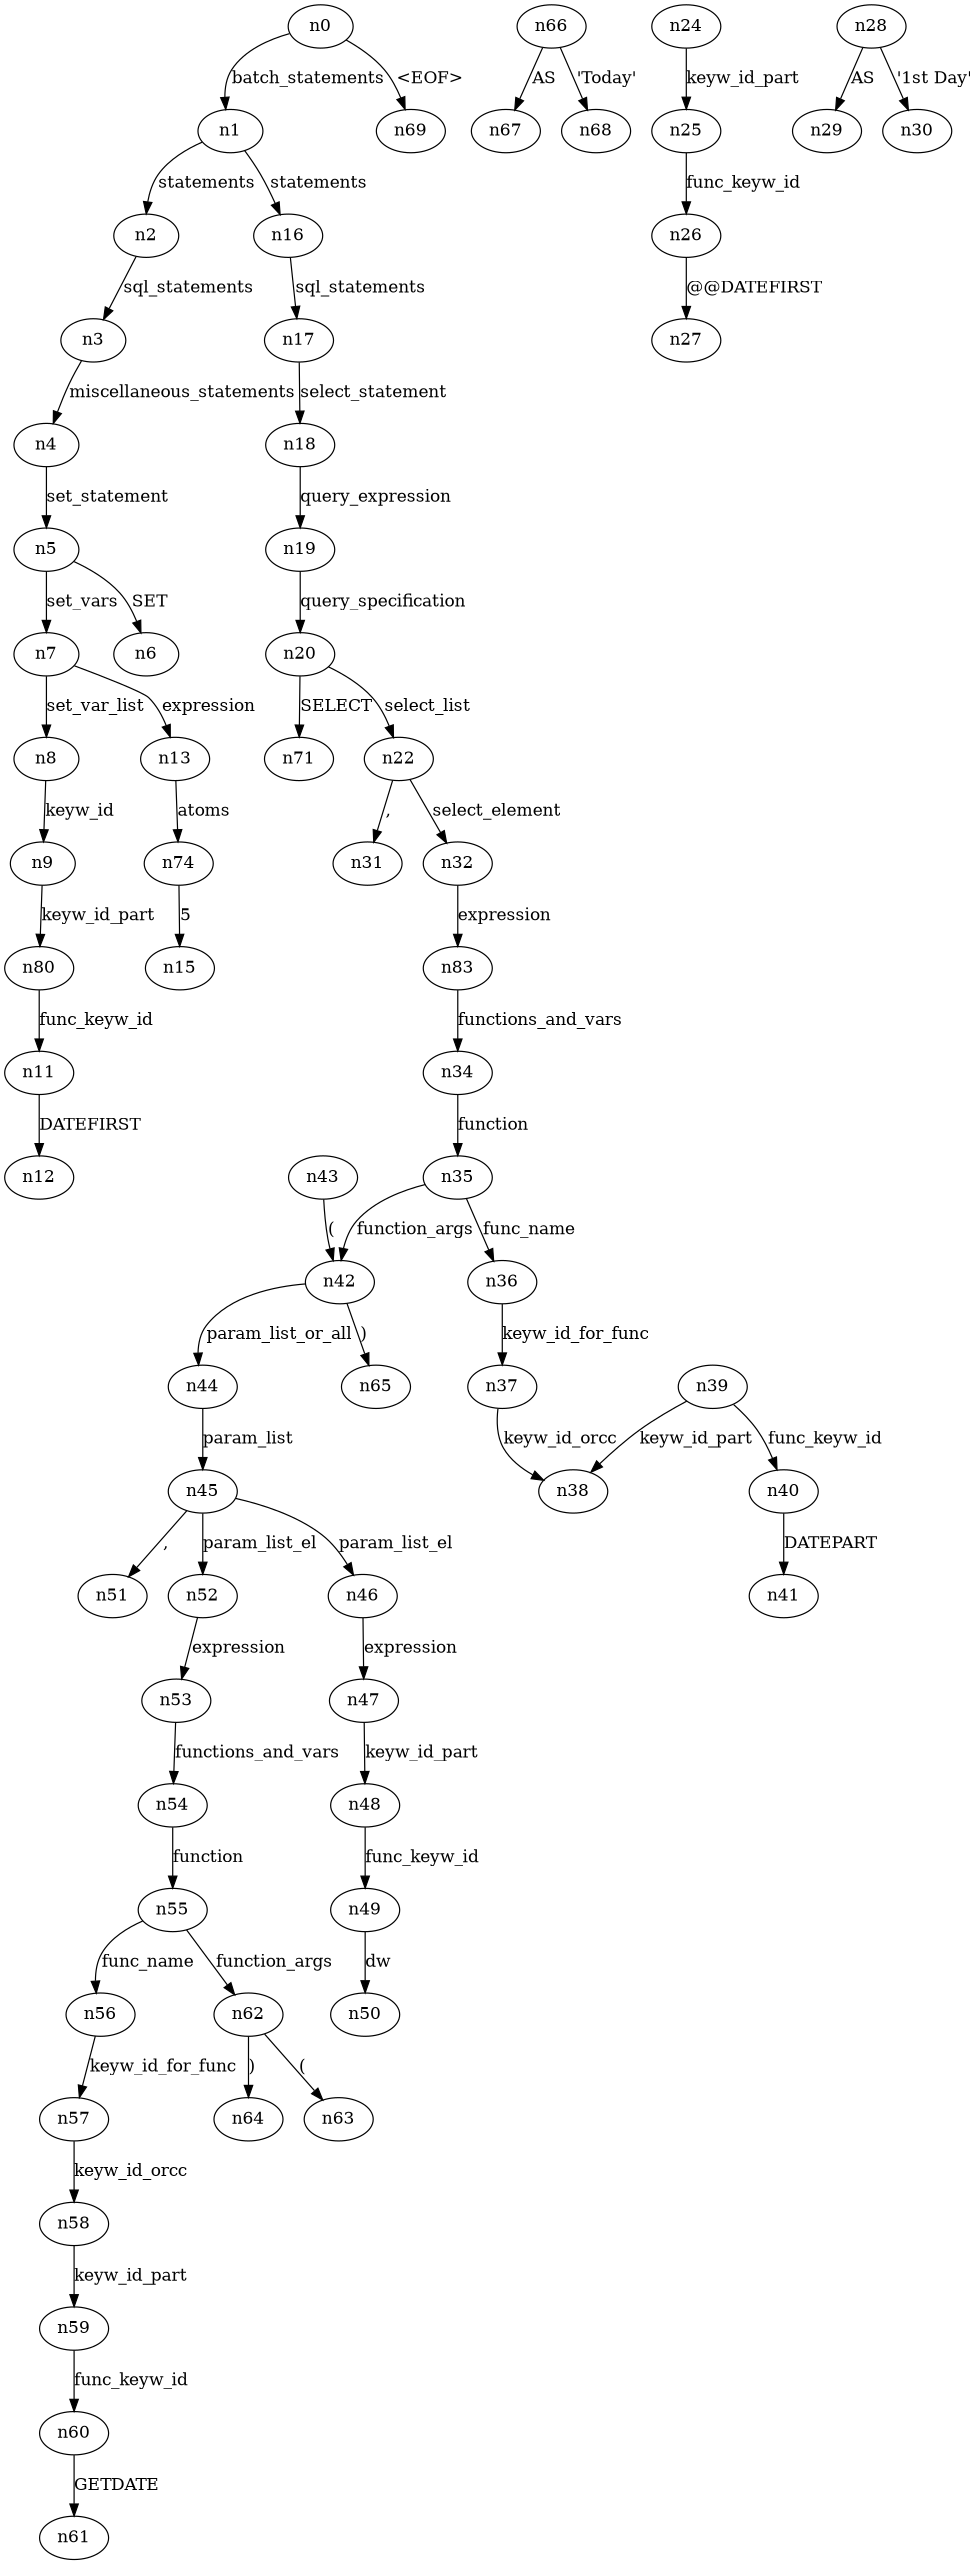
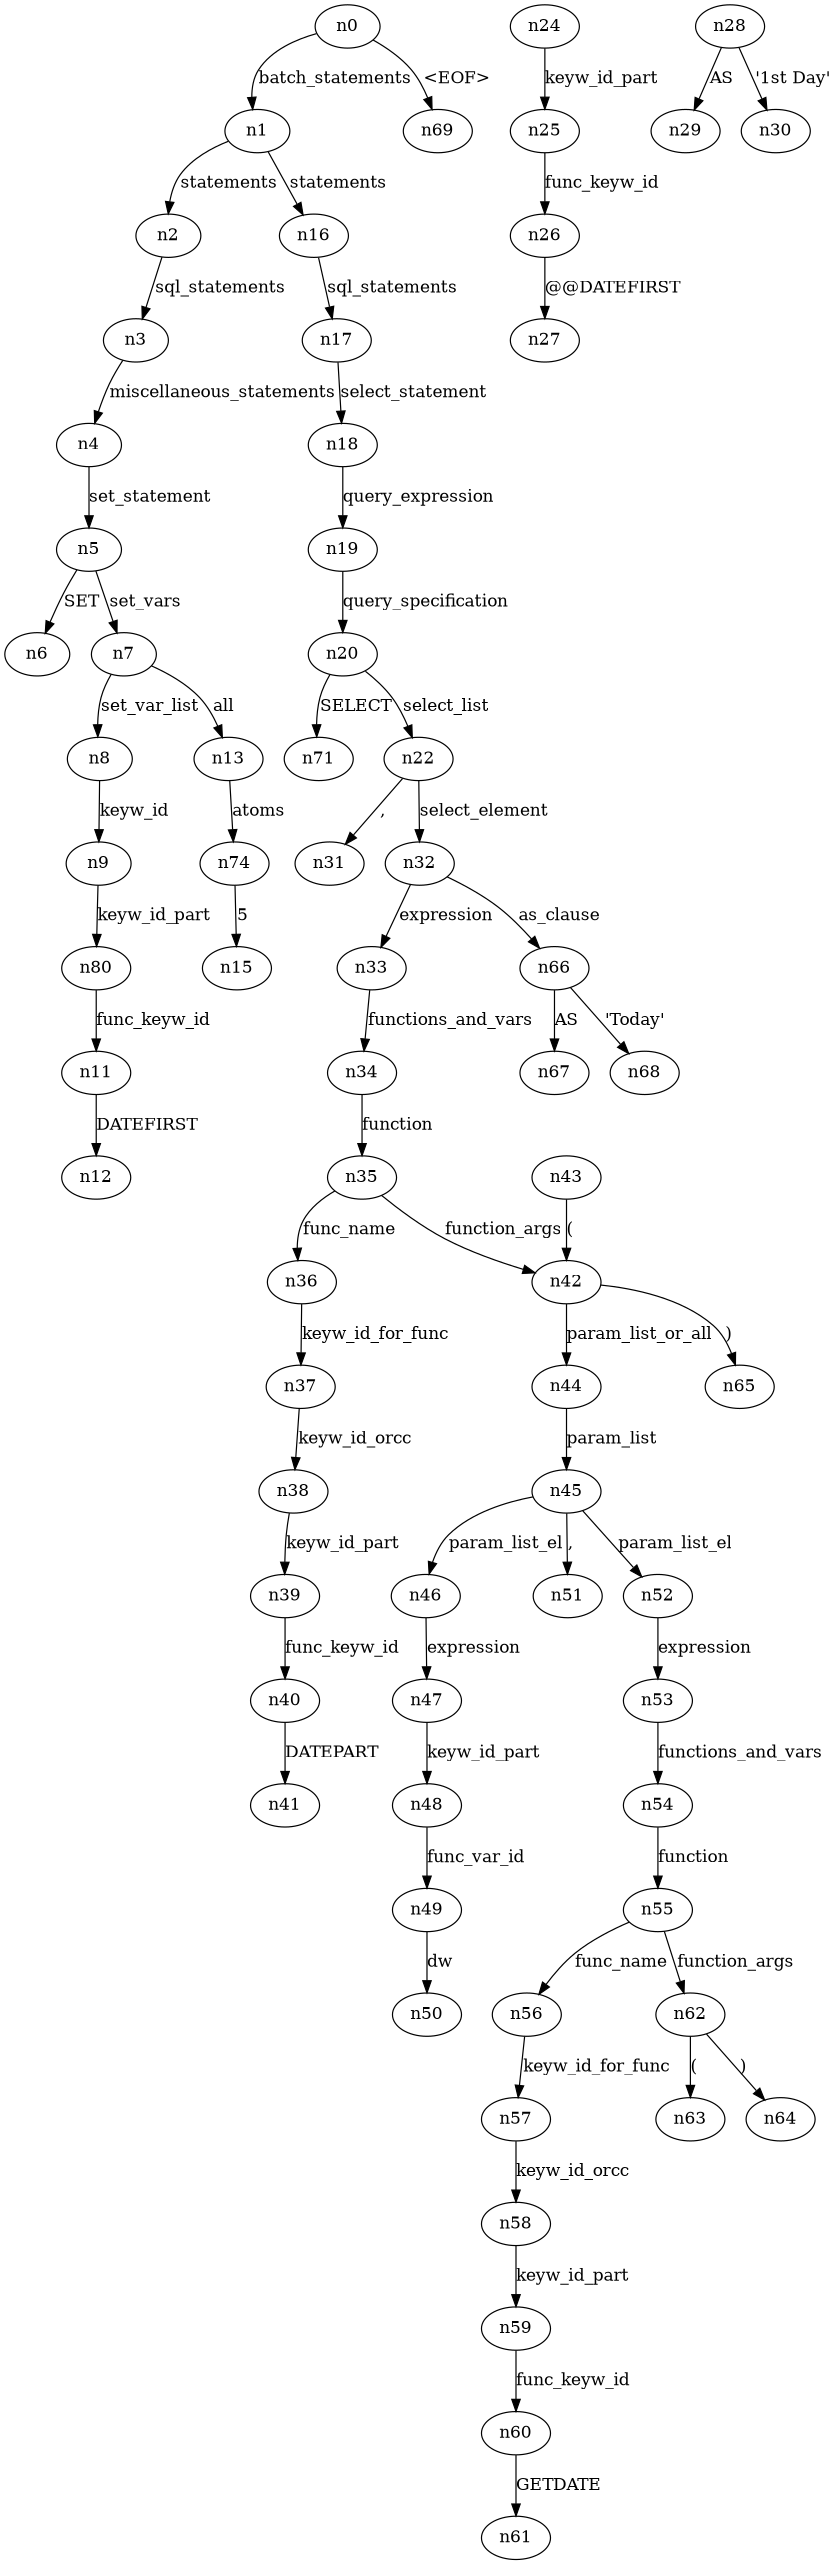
edge "n7" -> "n13": label "expression" -> "all"
edge "n32" -> "n66": added, label "as_clause"
node "n83": label "n83" -> "n33"
edge "n39" -> "n38": reversed
edge "n48" -> "n49": label "func_keyw_id" -> "func_var_id"
